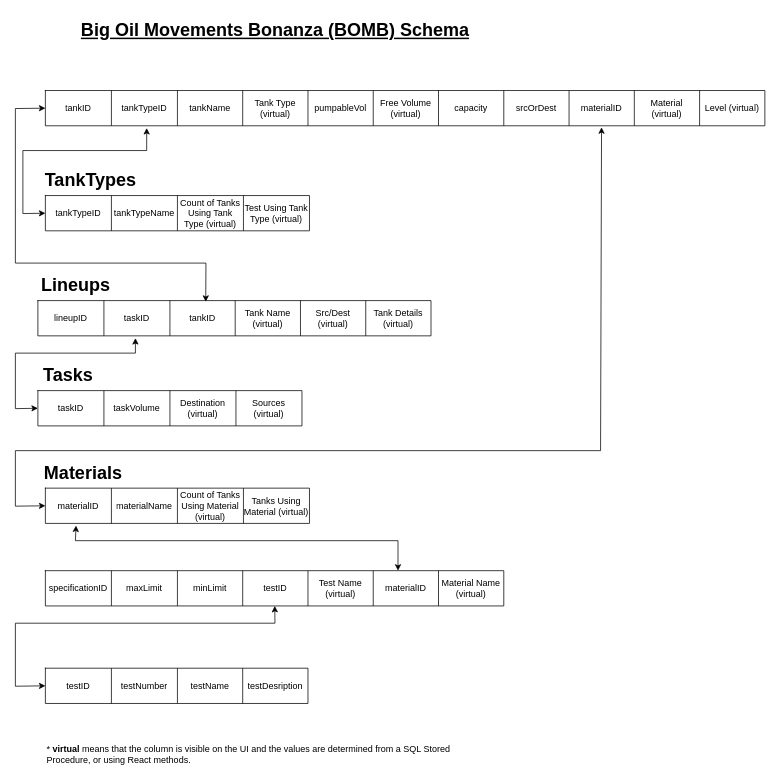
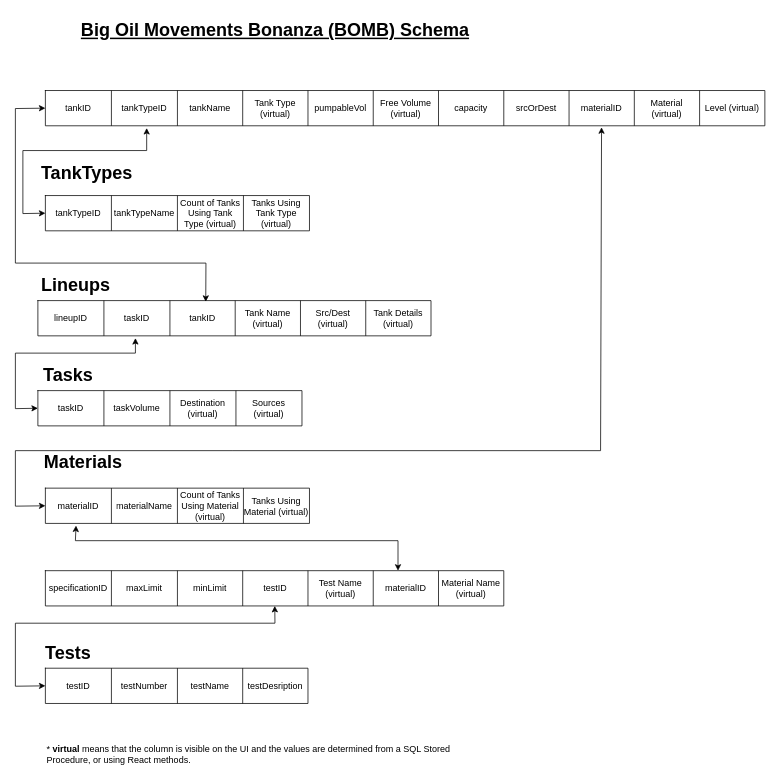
node "TankTypes": moved (90, 180) -> (87, 173)
node "Test Using Tank Type (virtual)": label "Test Using Tank Type (virtual)" -> "Tanks Using Tank Type (virtual)"
node "Materials": moved (83, 473) -> (83, 462)
node "Tests": added
